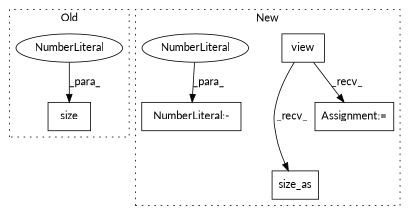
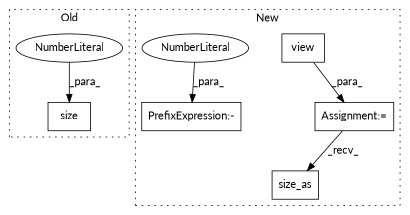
edge "view" -> "Assignment:=": label "_recv_" -> "_para_"
edge "view" -> "size_as": now "Assignment:=" -> "size_as"
node "NumberLiteral:-": label "NumberLiteral:-" -> "PrefixExpression:-"
